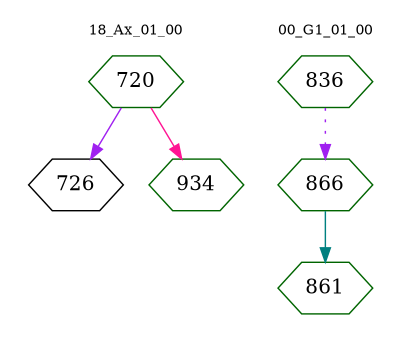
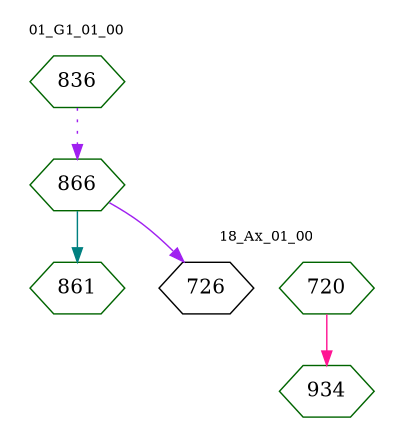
cluster "00_G1_01_00": label "00_G1_01_00" -> "01_G1_01_00"
edge "720" -> "726": now "866" -> "726"
